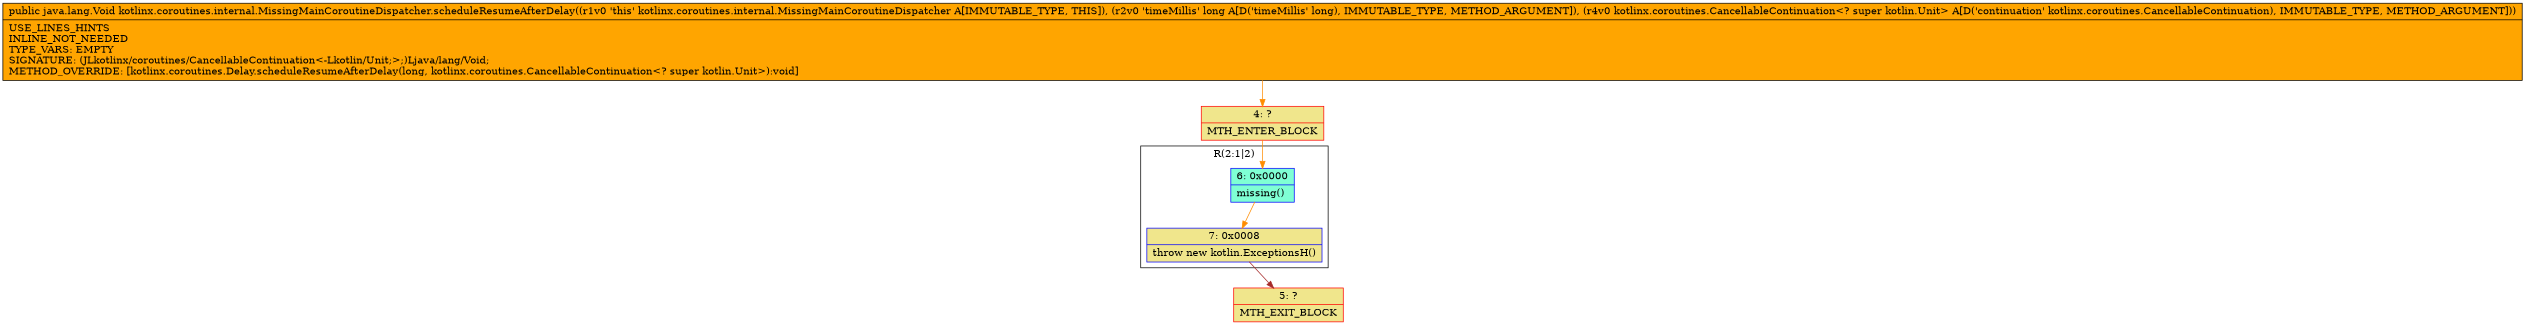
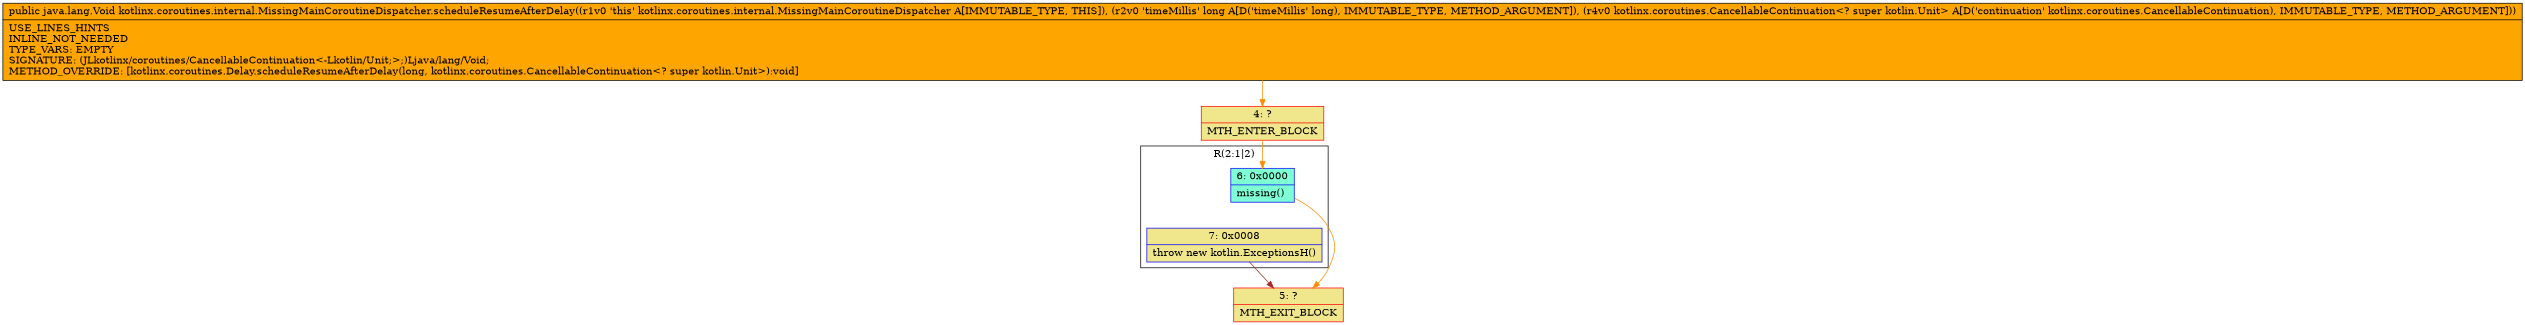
edge "6: 0x0000" -> "7: 0x0008": now "6: 0x0000" -> "5: ?"
